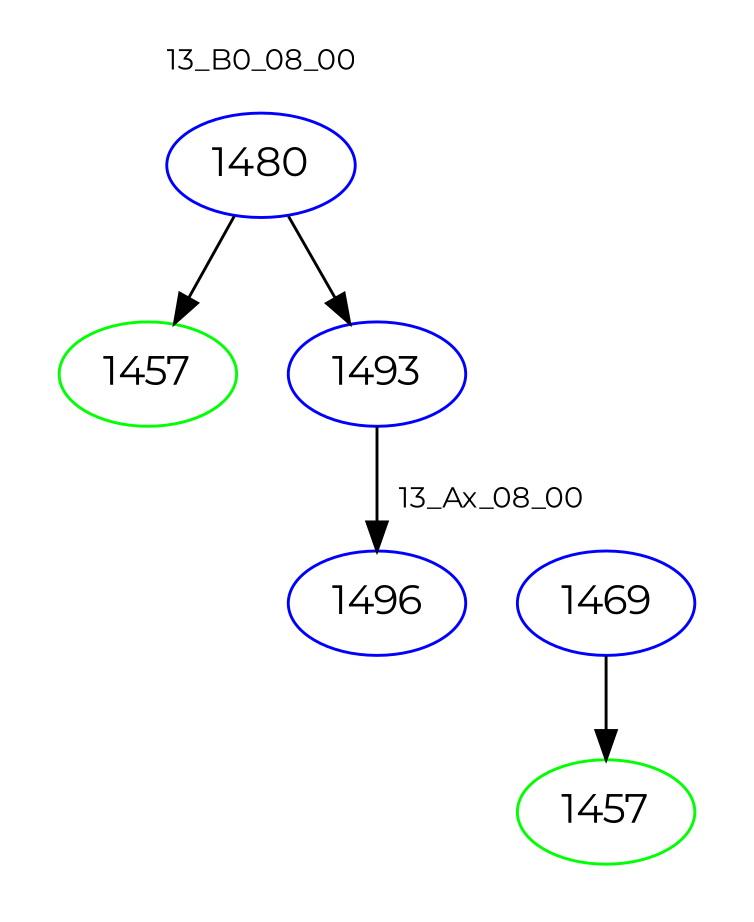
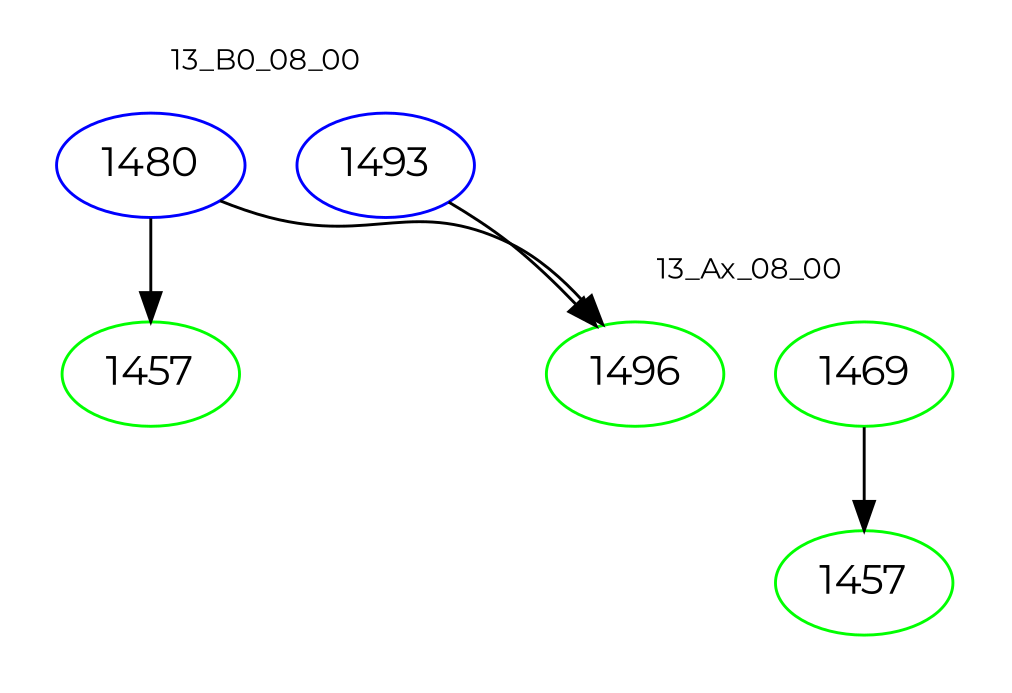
edge "1480" -> "1493": now "1480" -> "1496"
node "1496": color blue -> green
node "1469": color blue -> green
